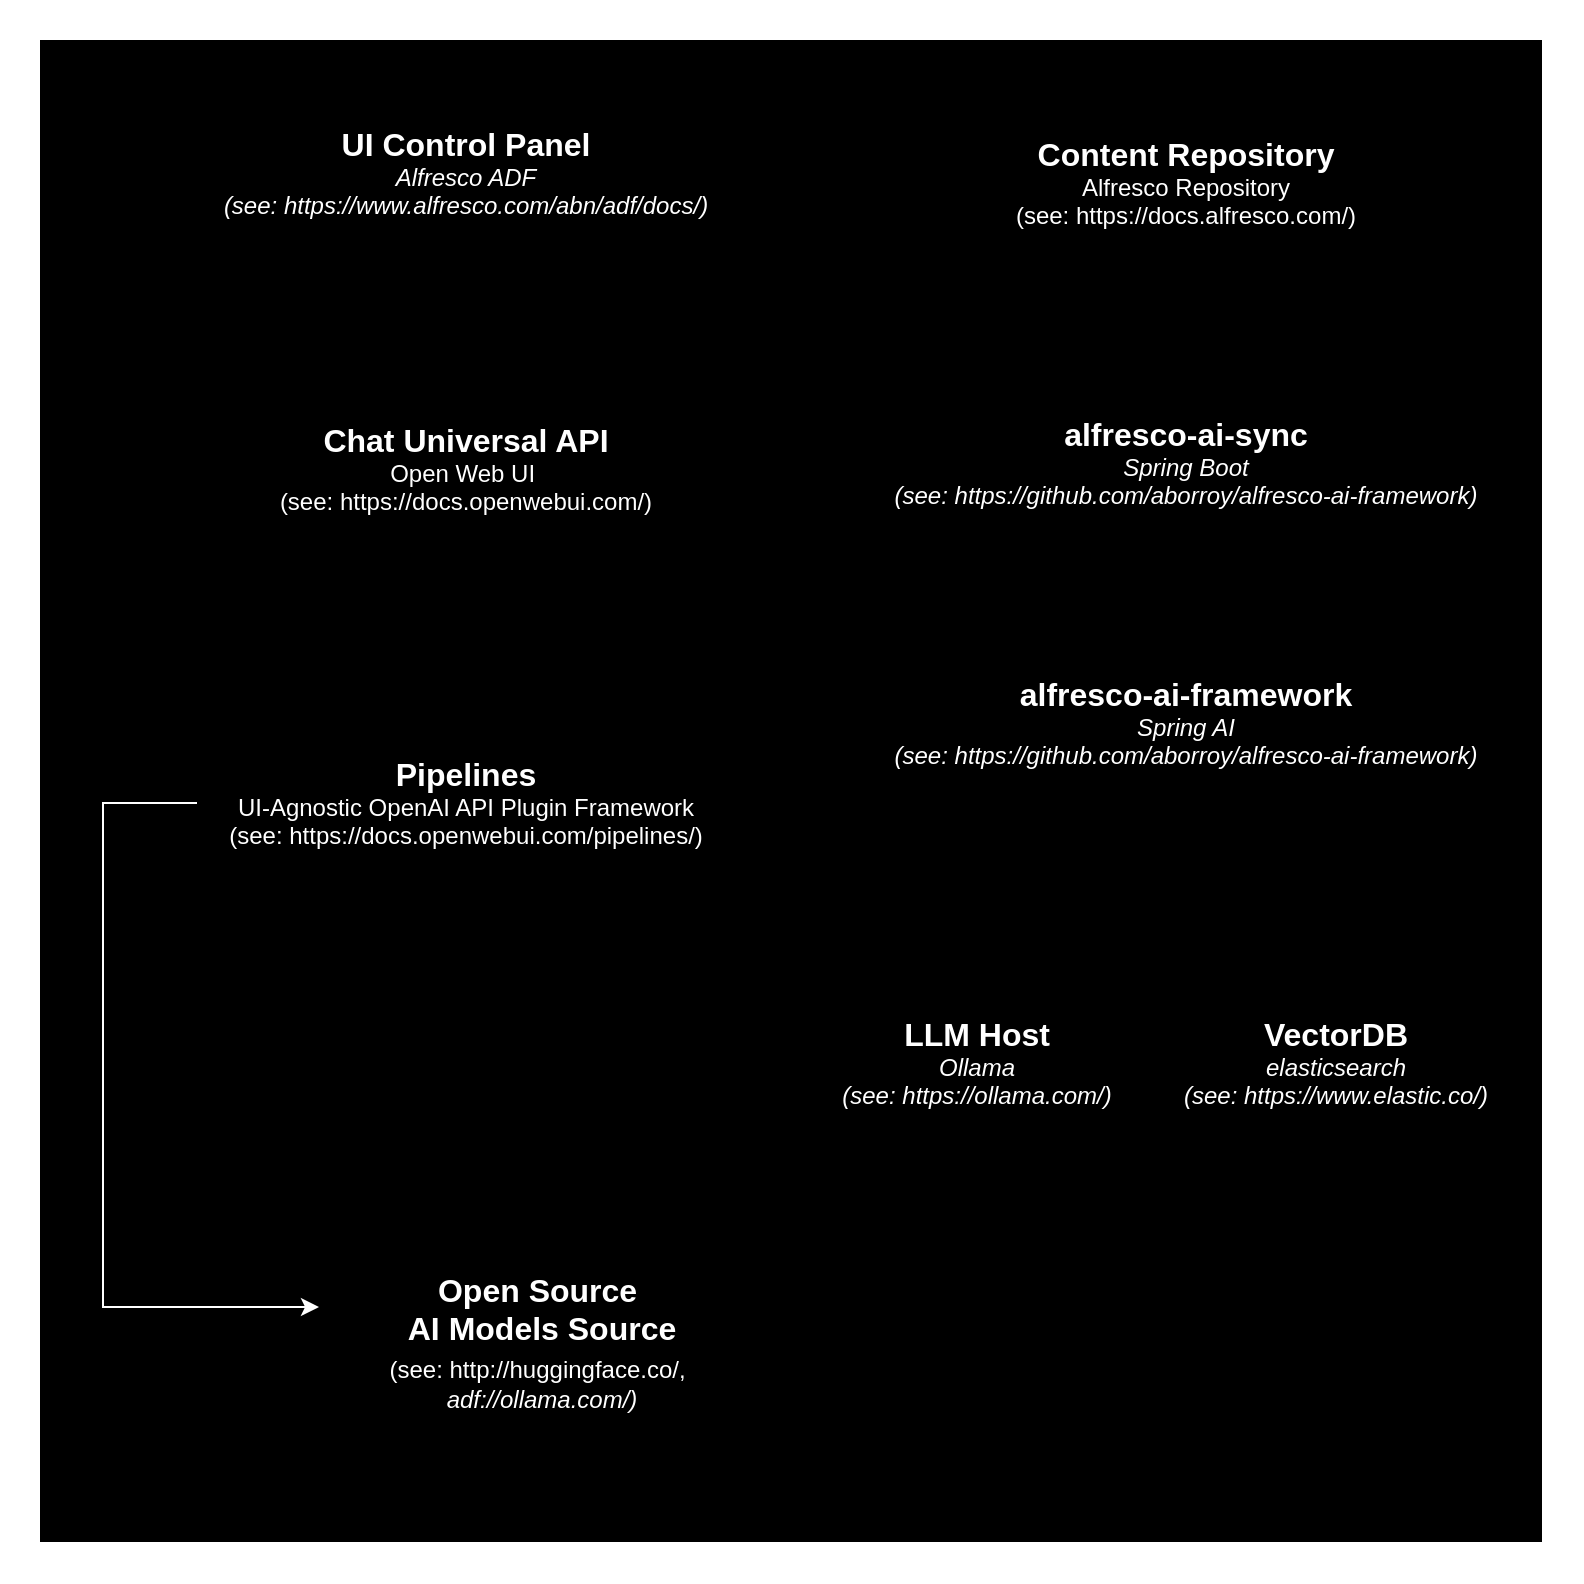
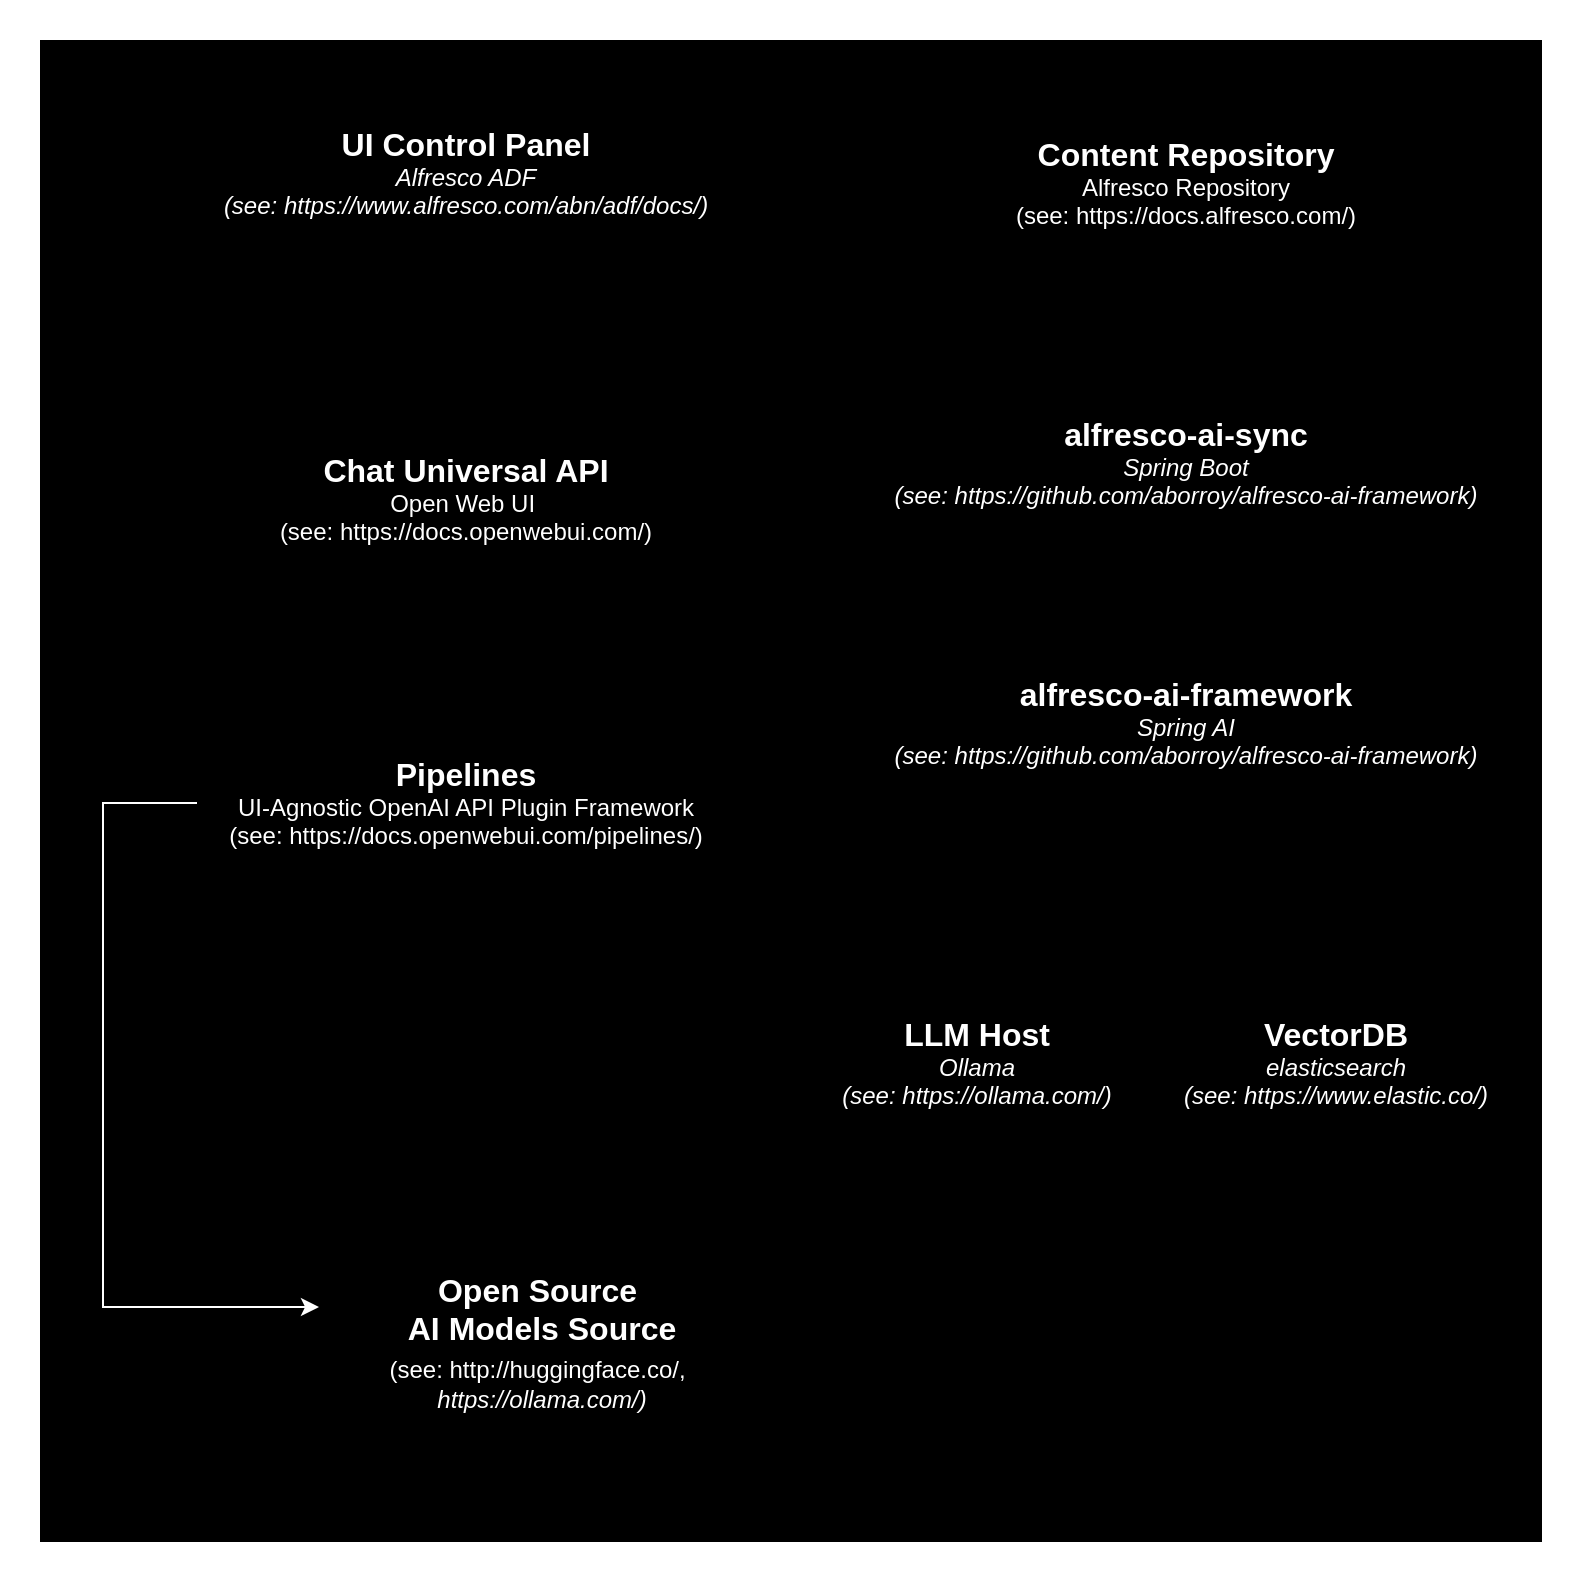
node "Chat Universal API Open Web UI (see: https://docs.openwebui.com/)": moved (467, 468) -> (467, 498)
node "Open Source AI Models Source (see: http://huggingface.co/, adf://ollama.com/)": label "Open Source AI Models Source (see: http://huggingface.co/, adf://ollama.com/)" -> "Open Source AI Models Source (see: http://huggingface.co/, https://ollama.com/)"
